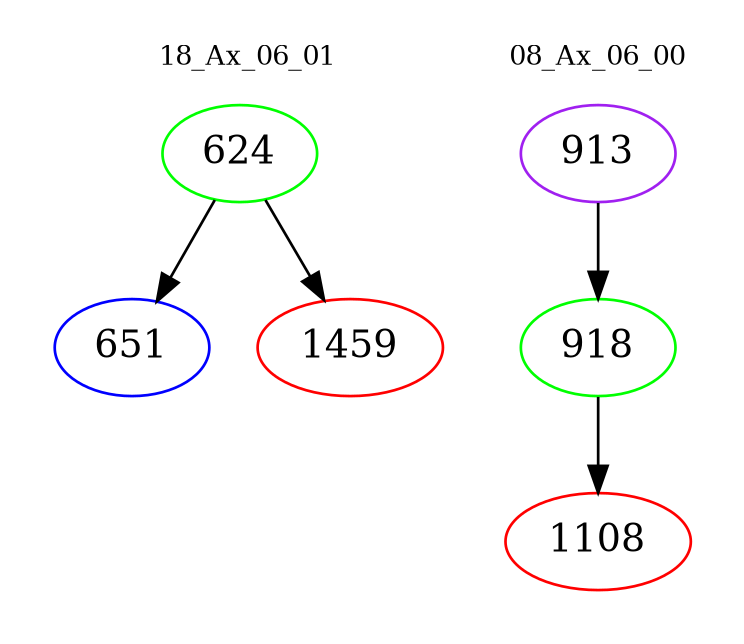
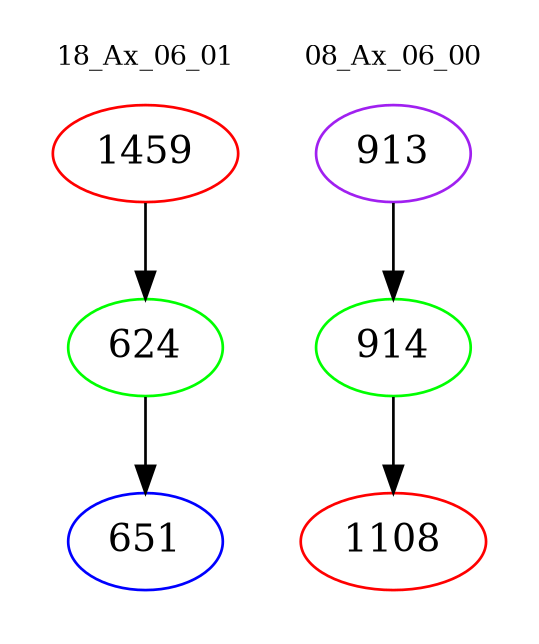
edge "624" -> "1459": reversed
node "918": label "918" -> "914"
